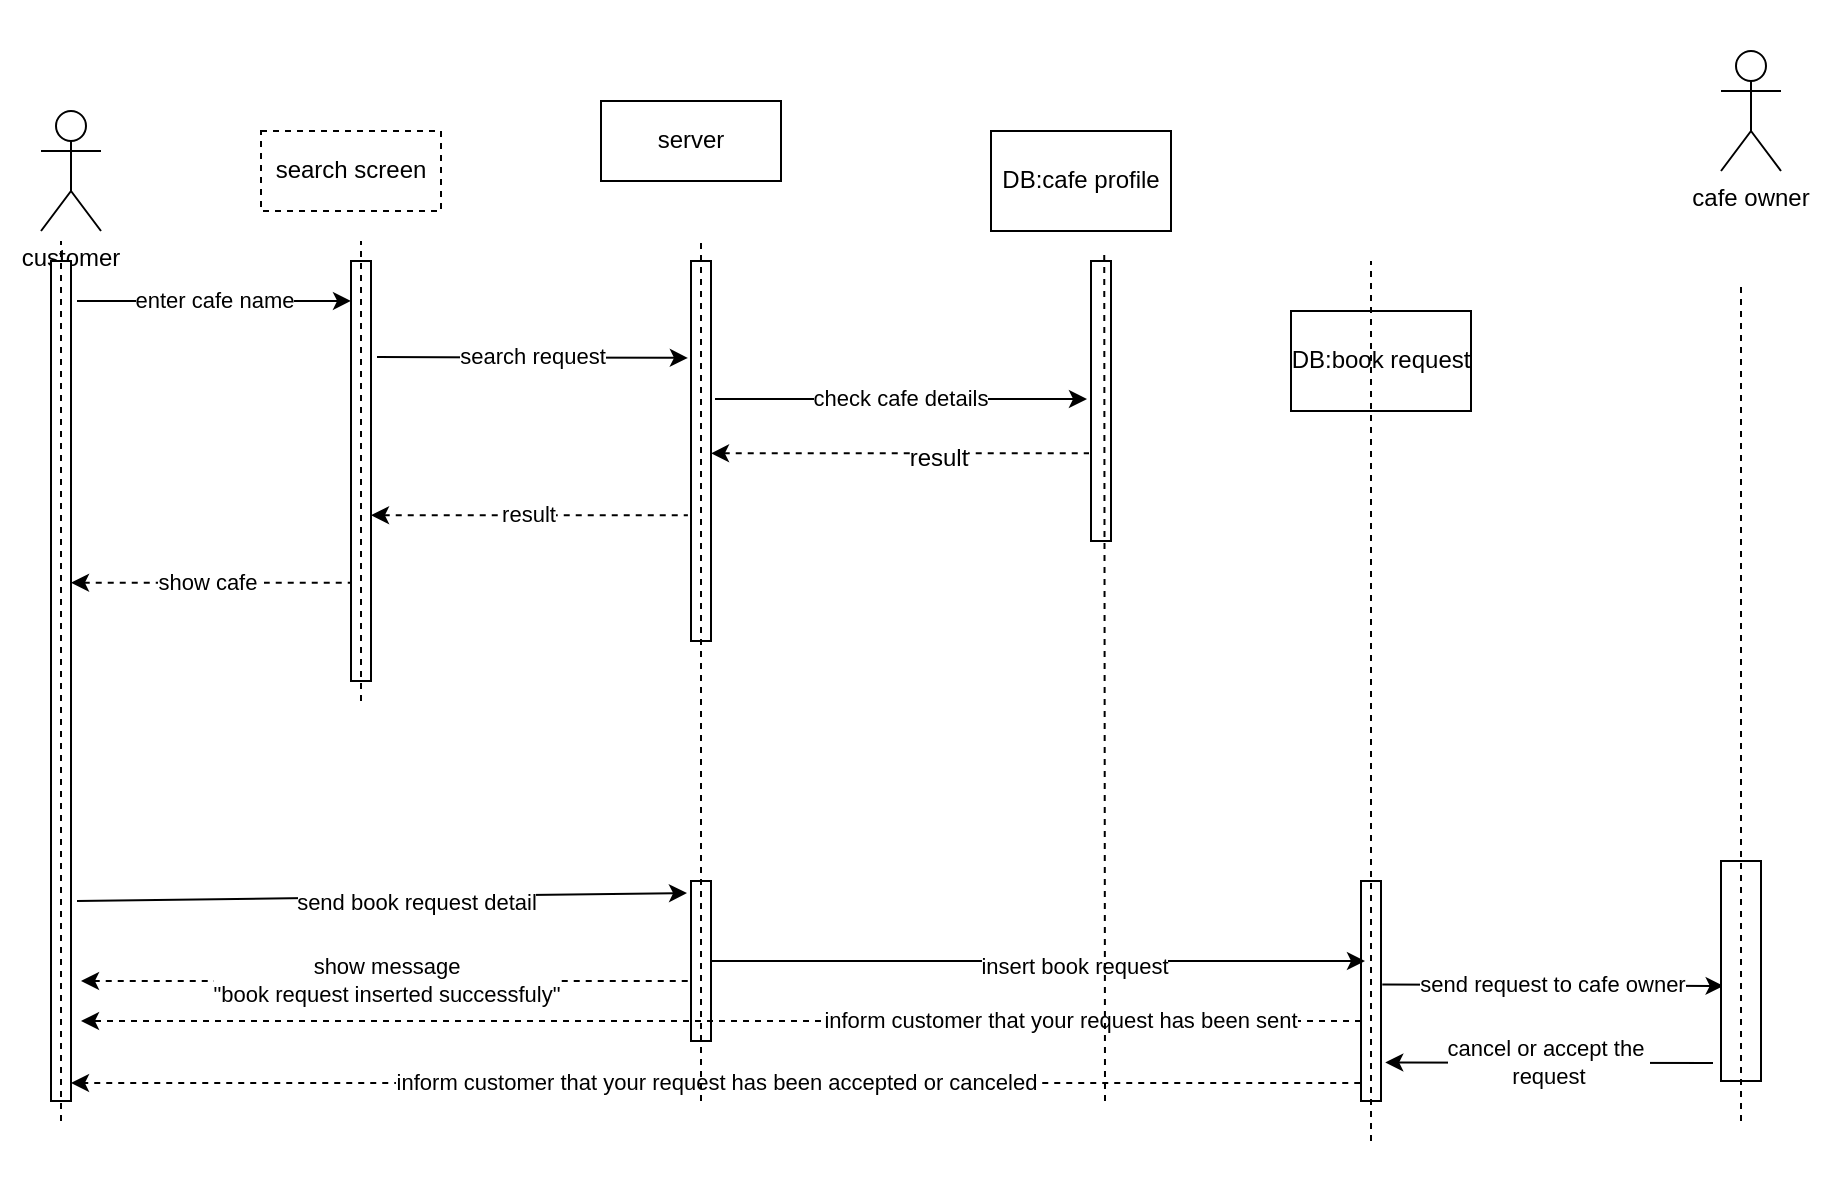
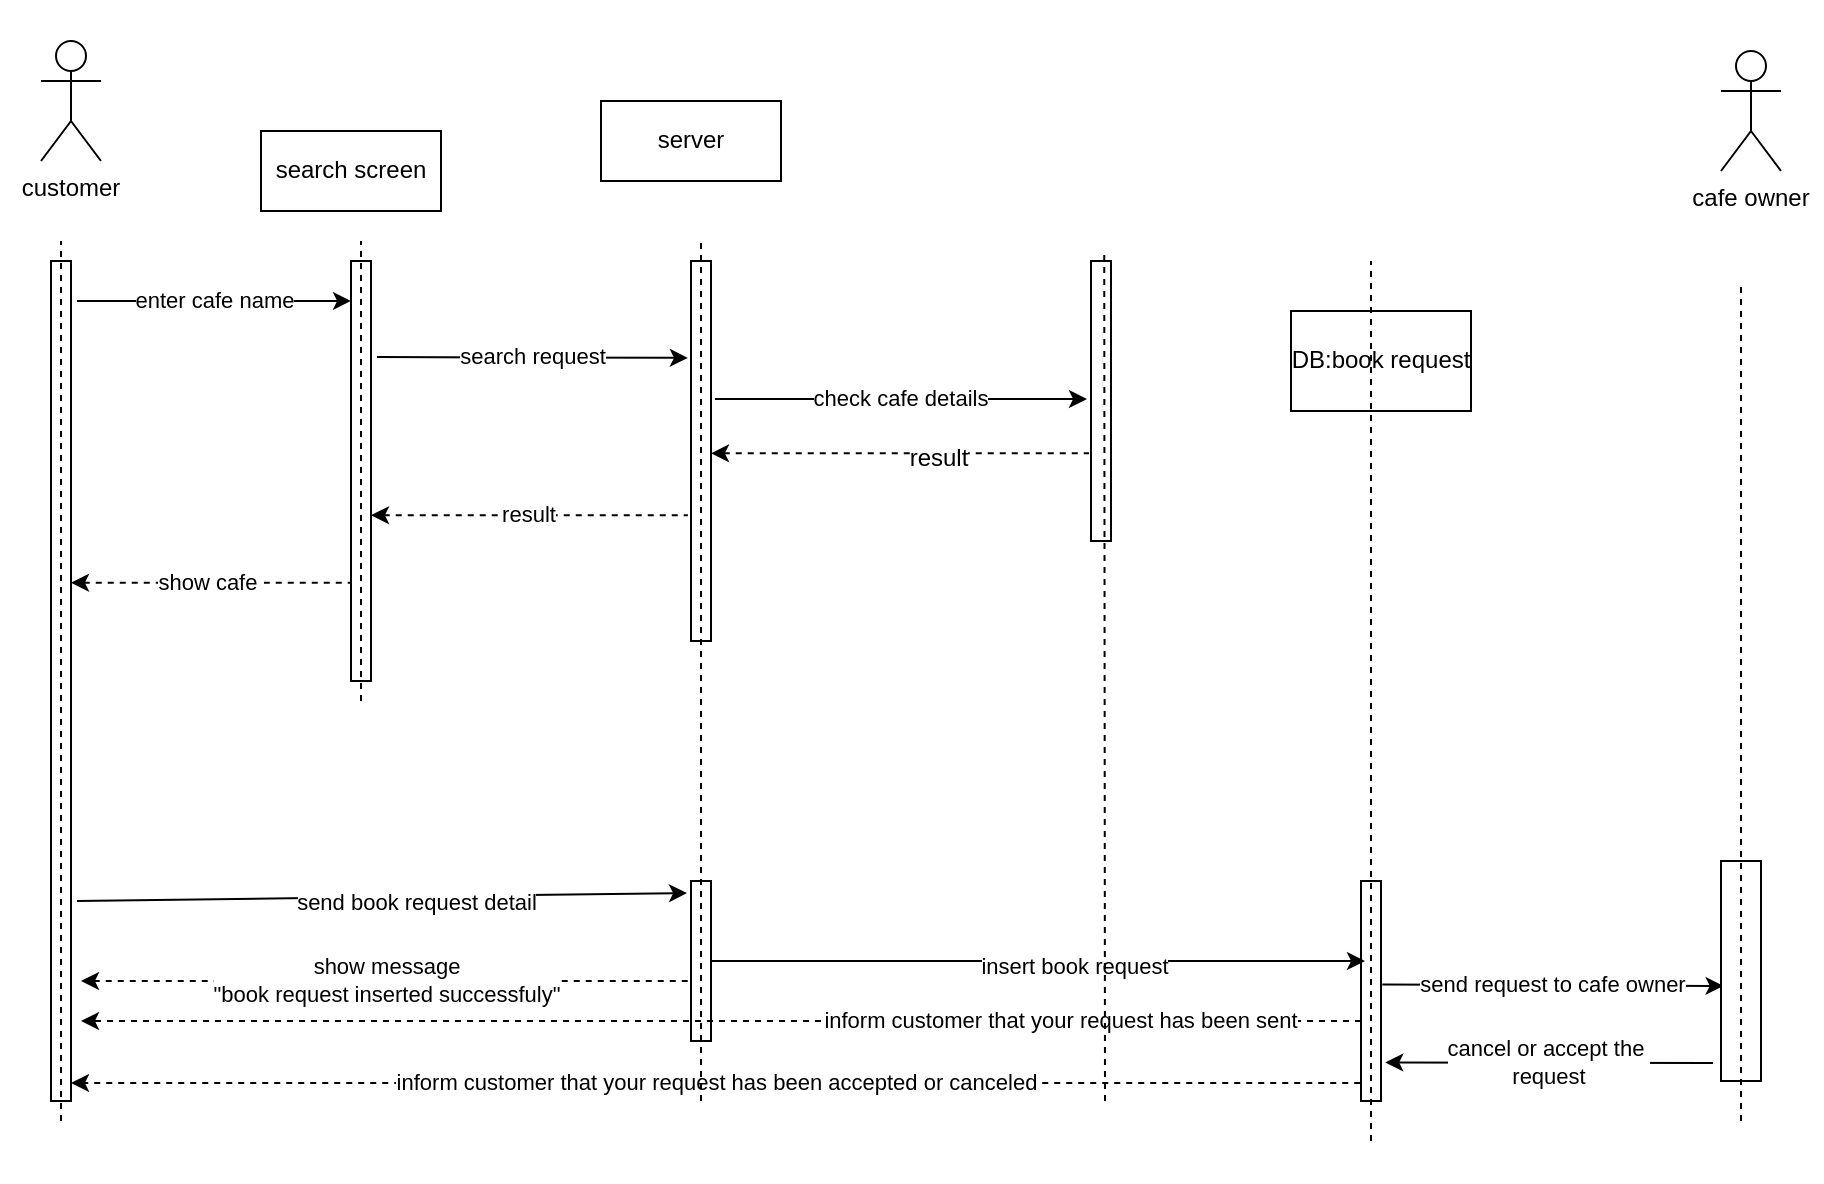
node "customer": moved (71, 171) -> (71, 101)
node "search screen": style dashed -> solid
node "DB:cafe profile": removed
